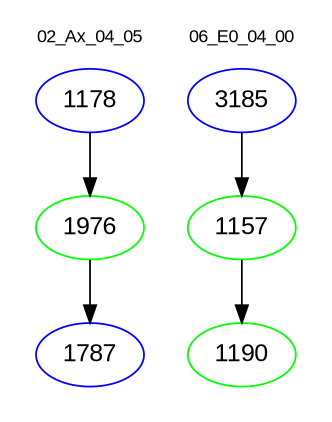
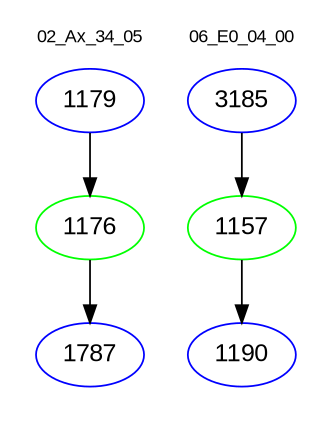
cluster "02_Ax_04_05": label "02_Ax_04_05" -> "02_Ax_34_05"
node "1178": label "1178" -> "1179"
node "1976": label "1976" -> "1176"
node "1190": color green -> blue
